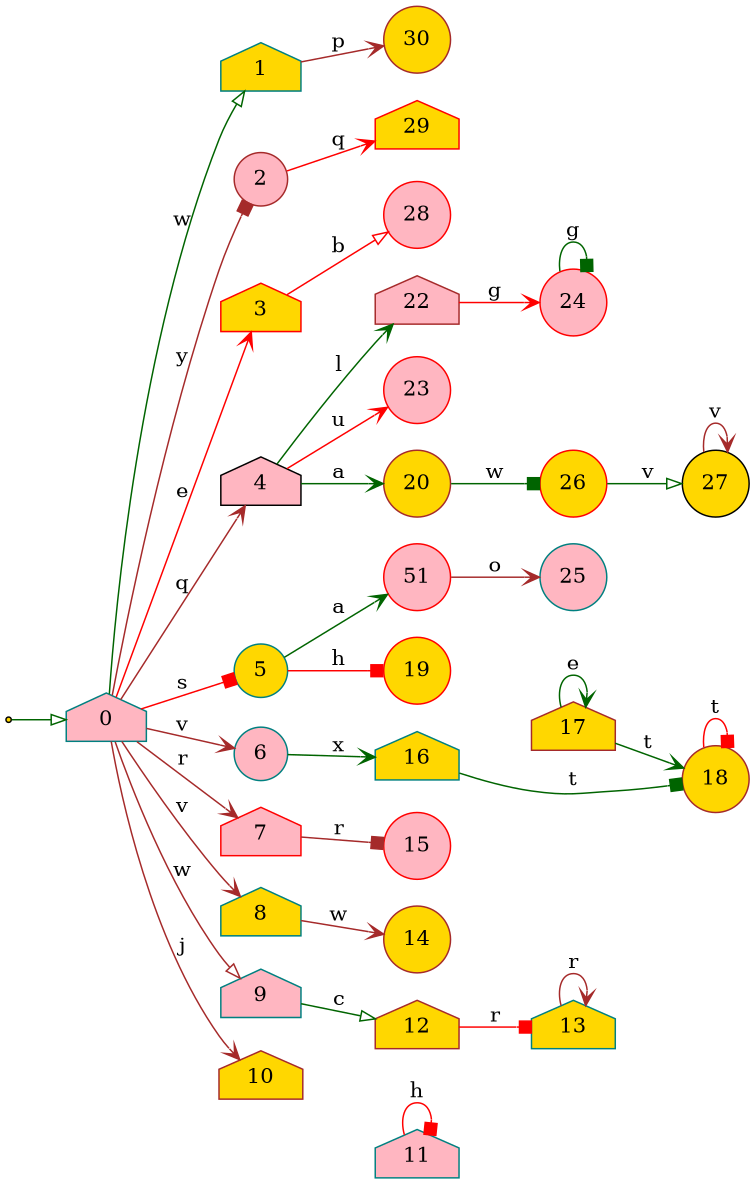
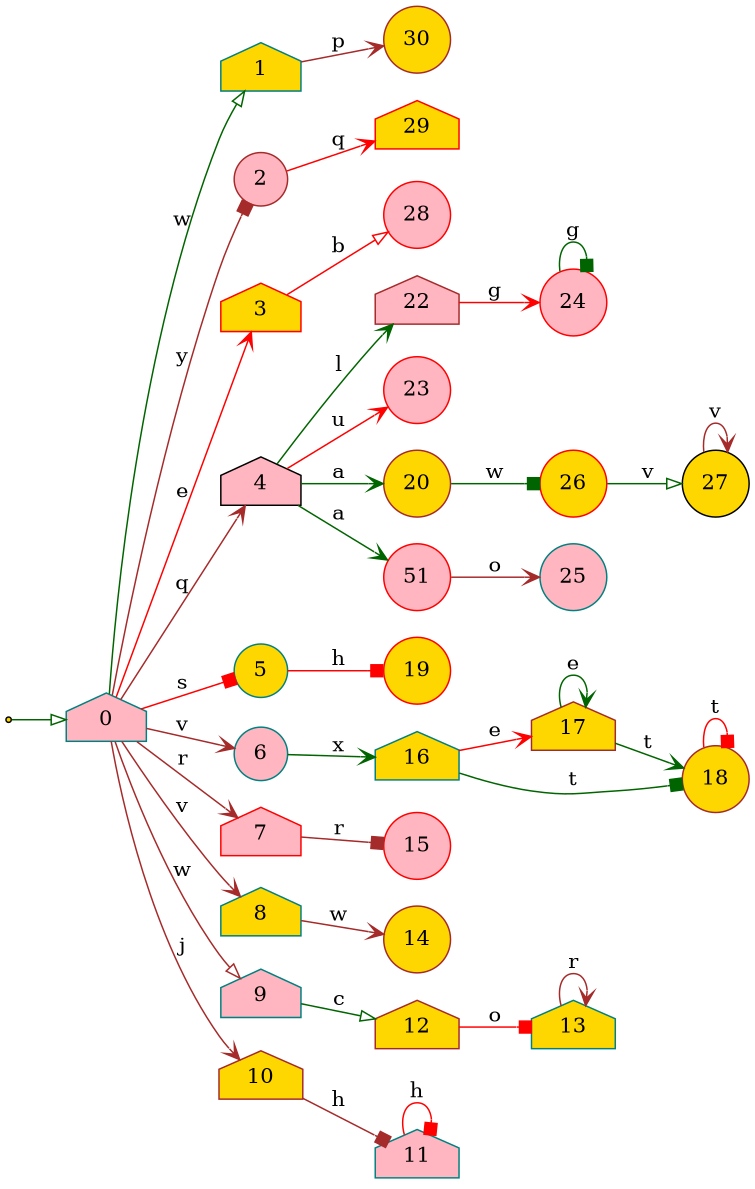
edge "5" -> "51": now "4" -> "51"
edge "16" -> "17": added, label "e"
edge "12" -> "13": label "r" -> "o"
edge "10" -> "11": added, label "h"
